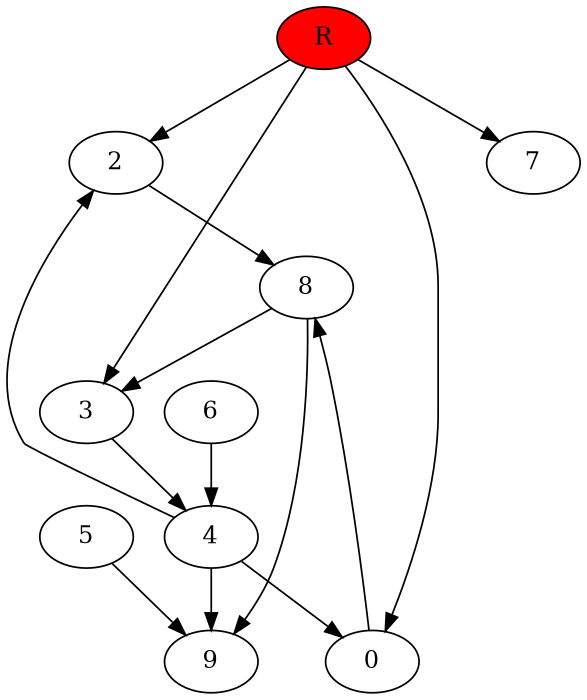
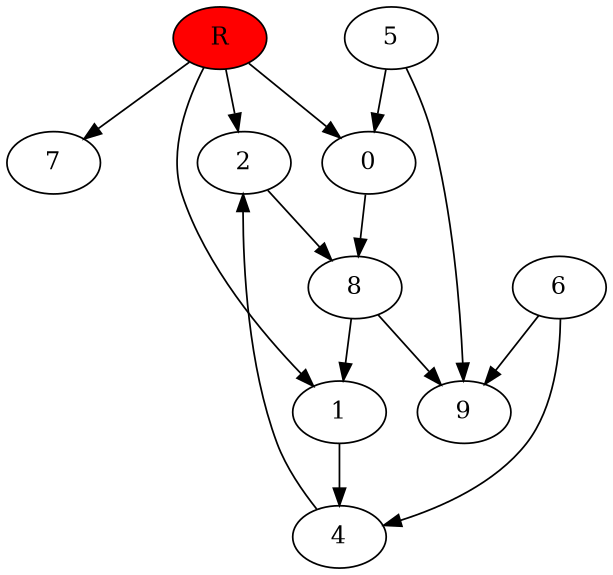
node "3": label "3" -> "1"
edge "4" -> "9": now "6" -> "9"
edge "4" -> "0": now "5" -> "0"
